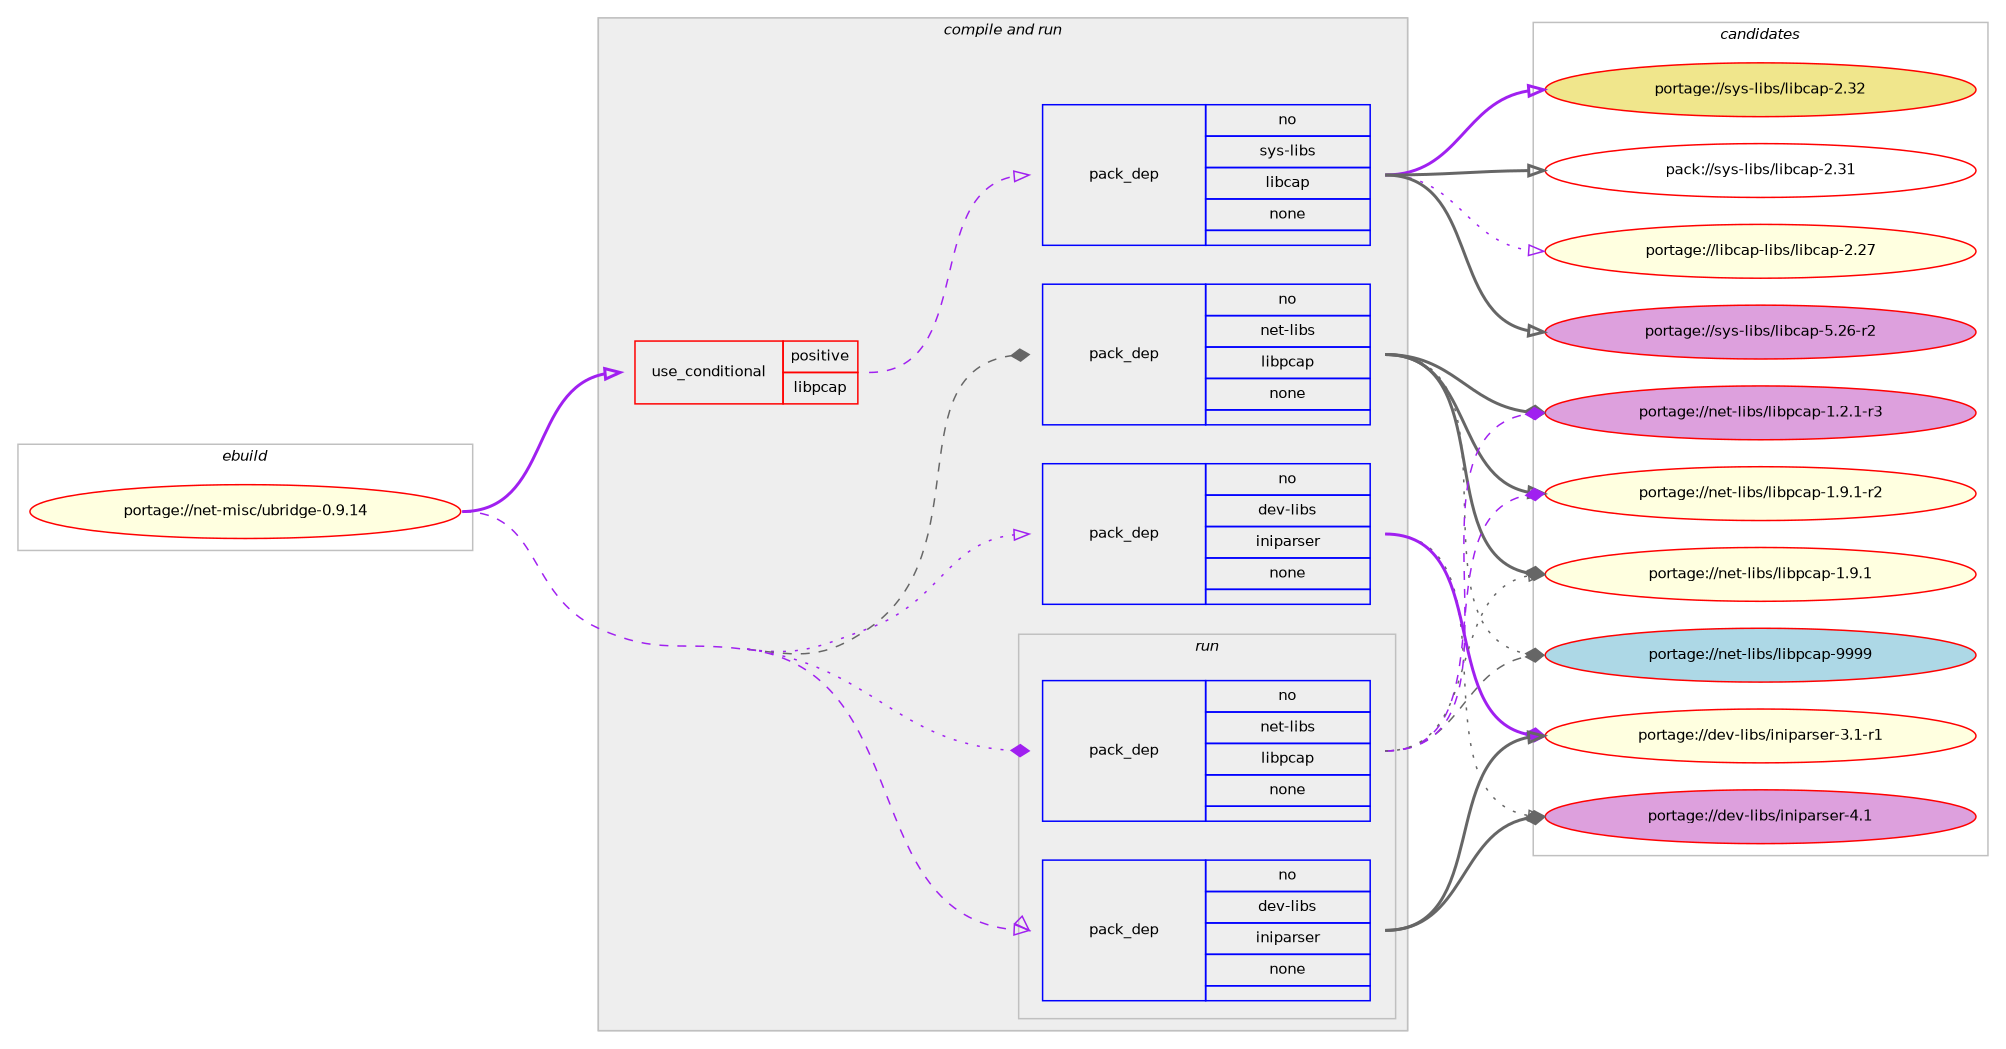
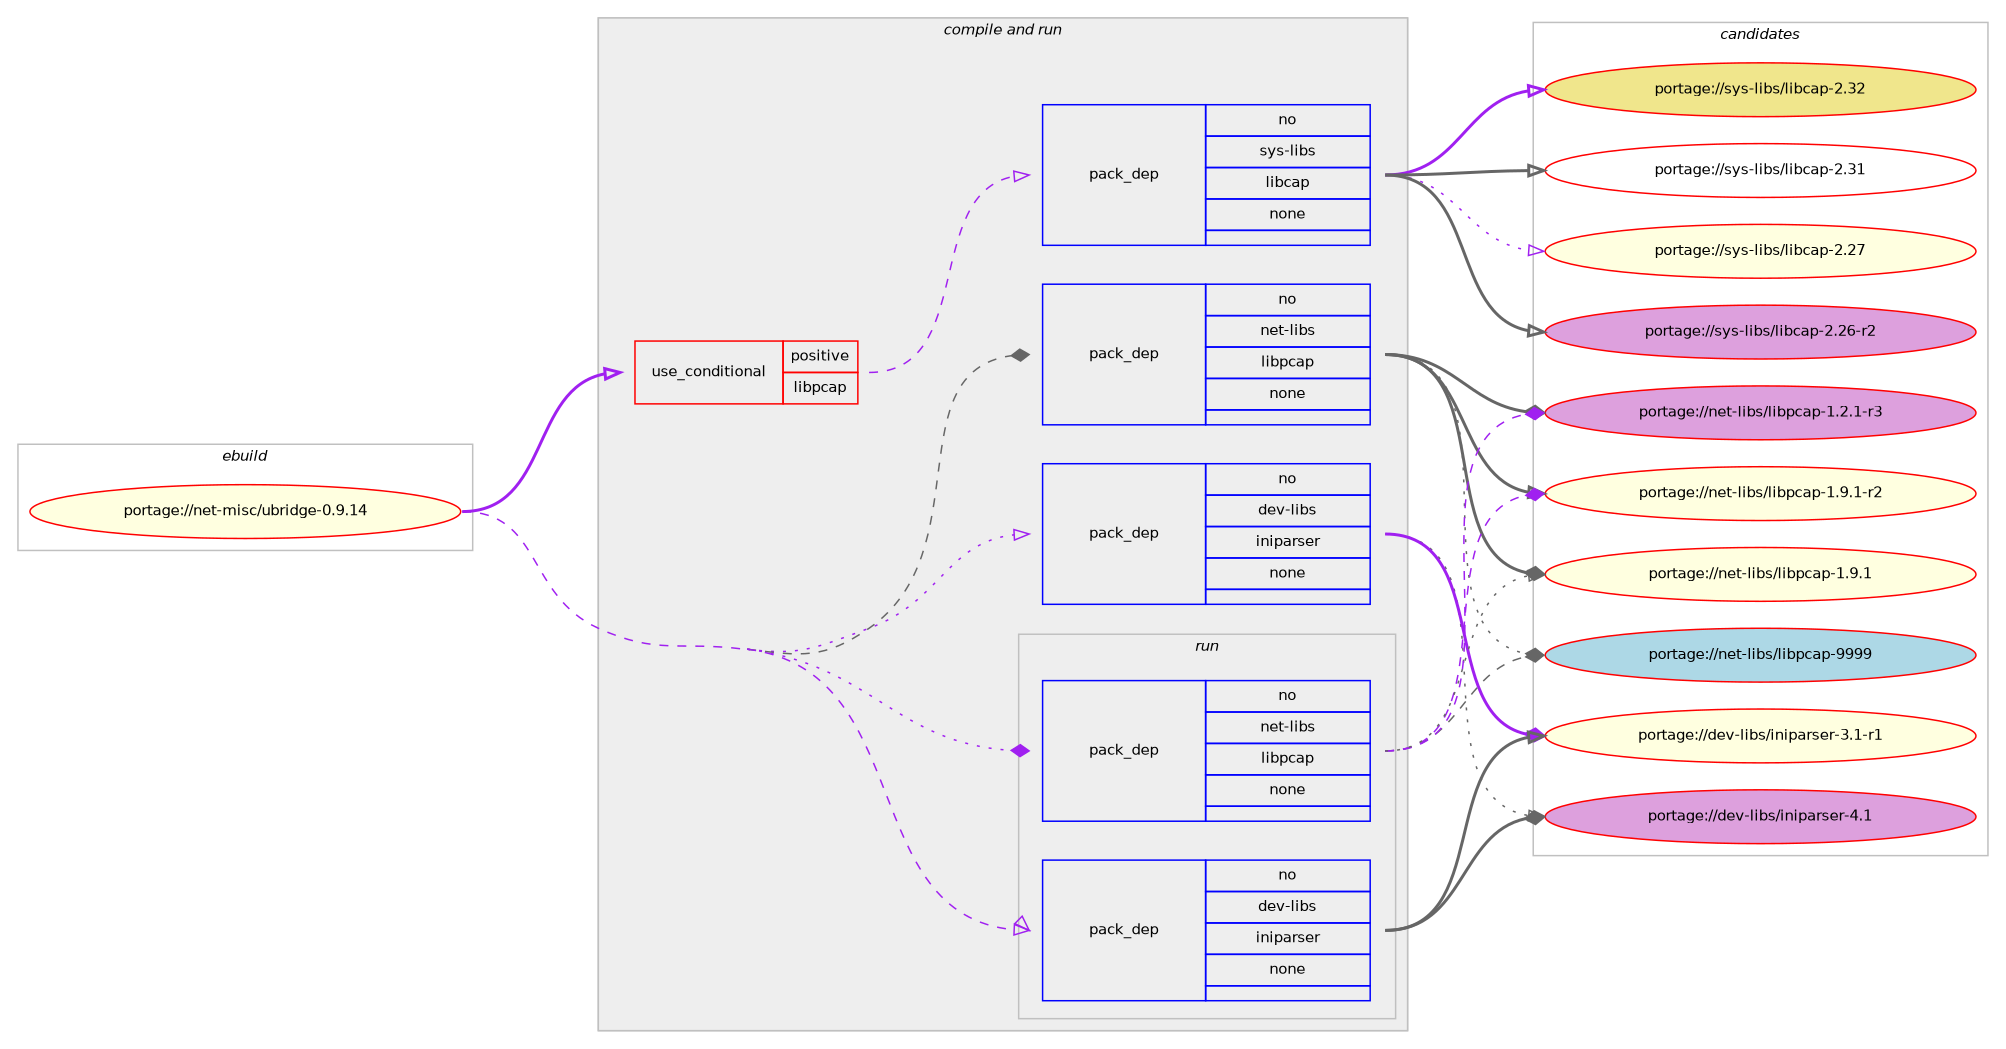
node "pack://sys-libs/libcap-2.31": label "pack://sys-libs/libcap-2.31" -> "portage://sys-libs/libcap-2.31"
node "portage://libcap-libs/libcap-2.27": label "portage://libcap-libs/libcap-2.27" -> "portage://sys-libs/libcap-2.27"
node "portage://sys-libs/libcap-5.26-r2": label "portage://sys-libs/libcap-5.26-r2" -> "portage://sys-libs/libcap-2.26-r2"
